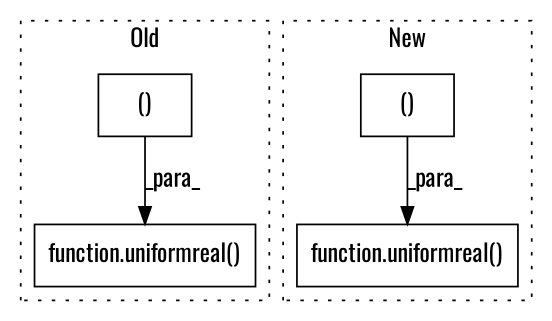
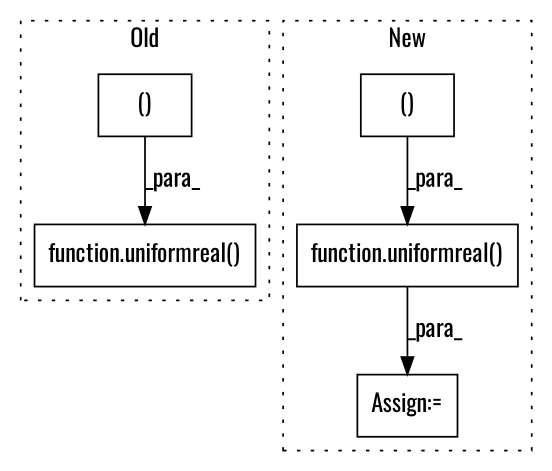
node "Assign:=": added
